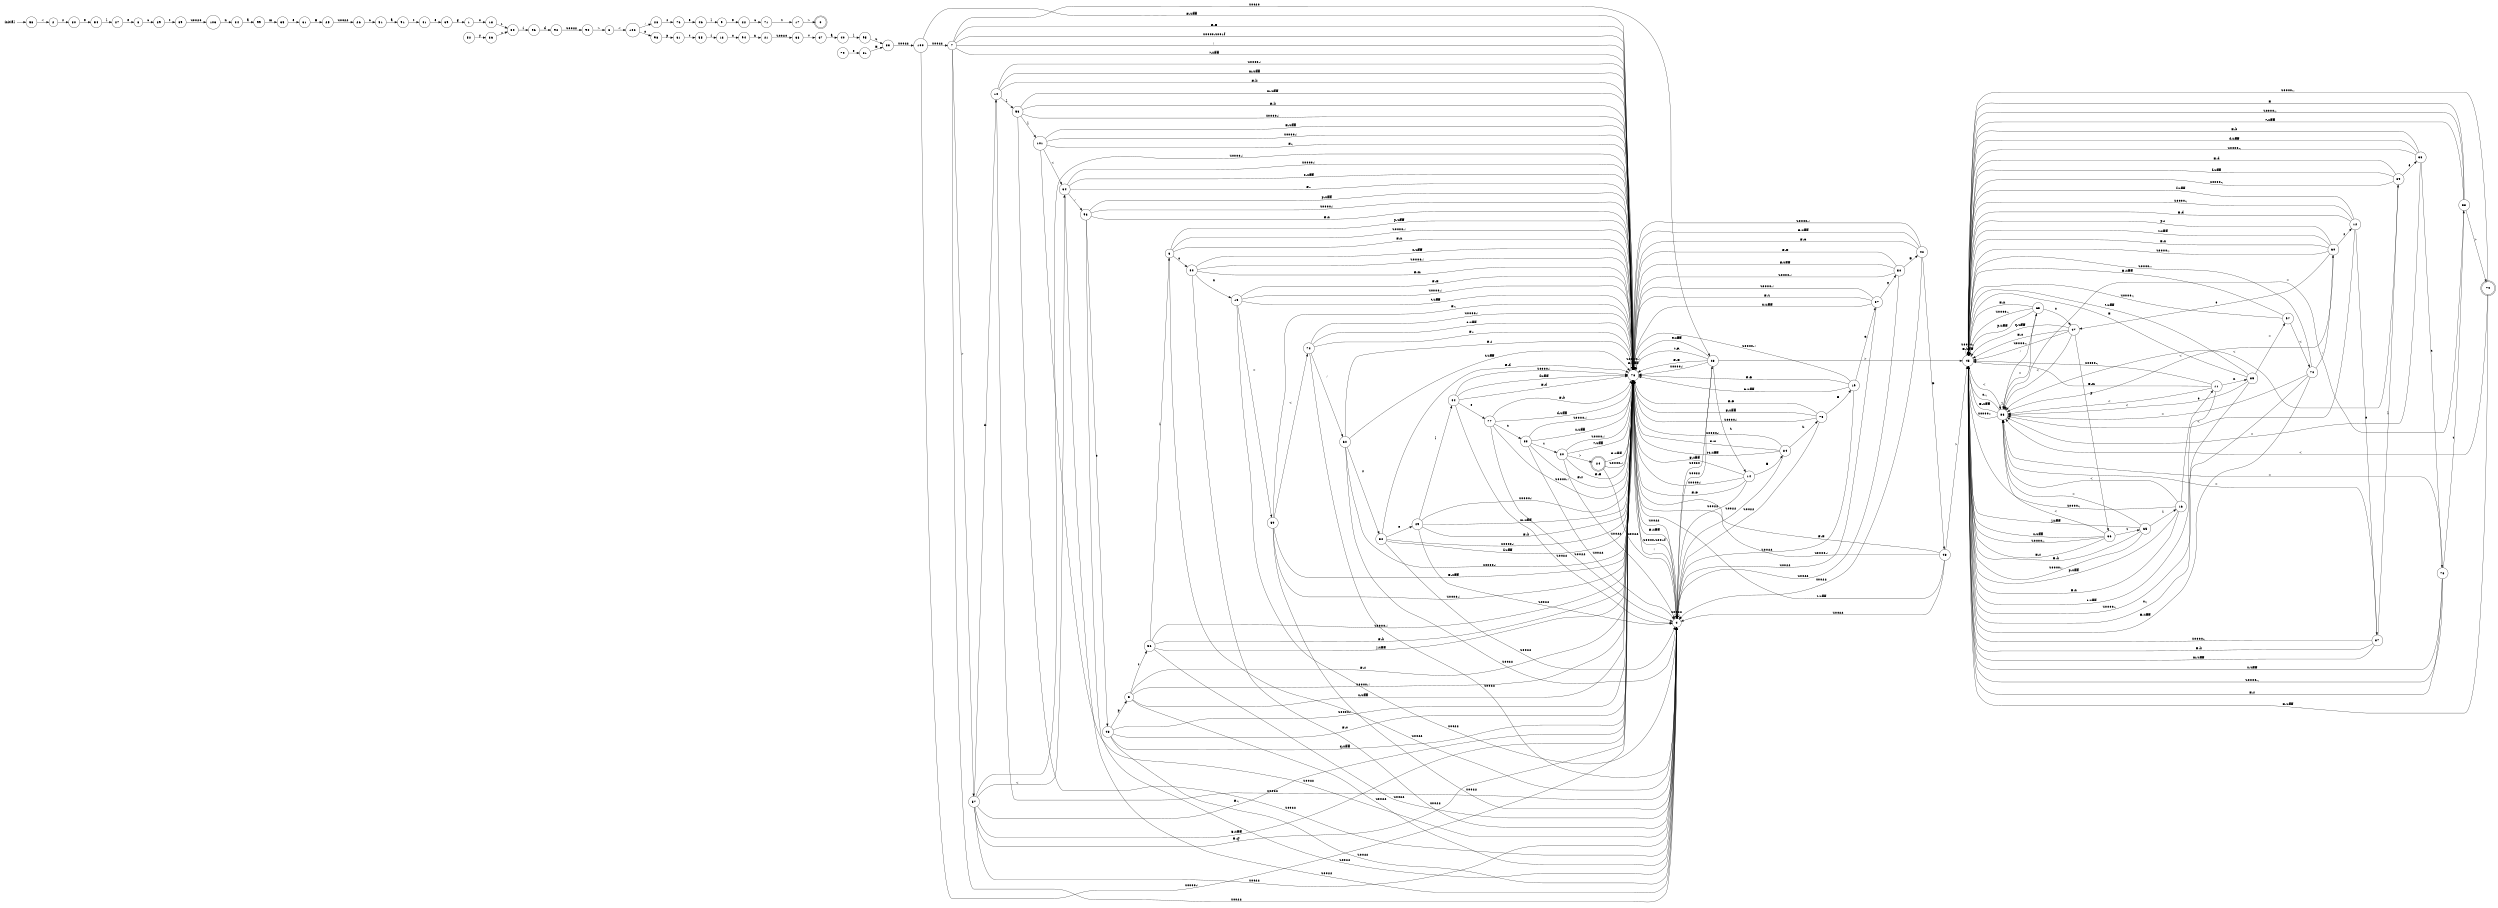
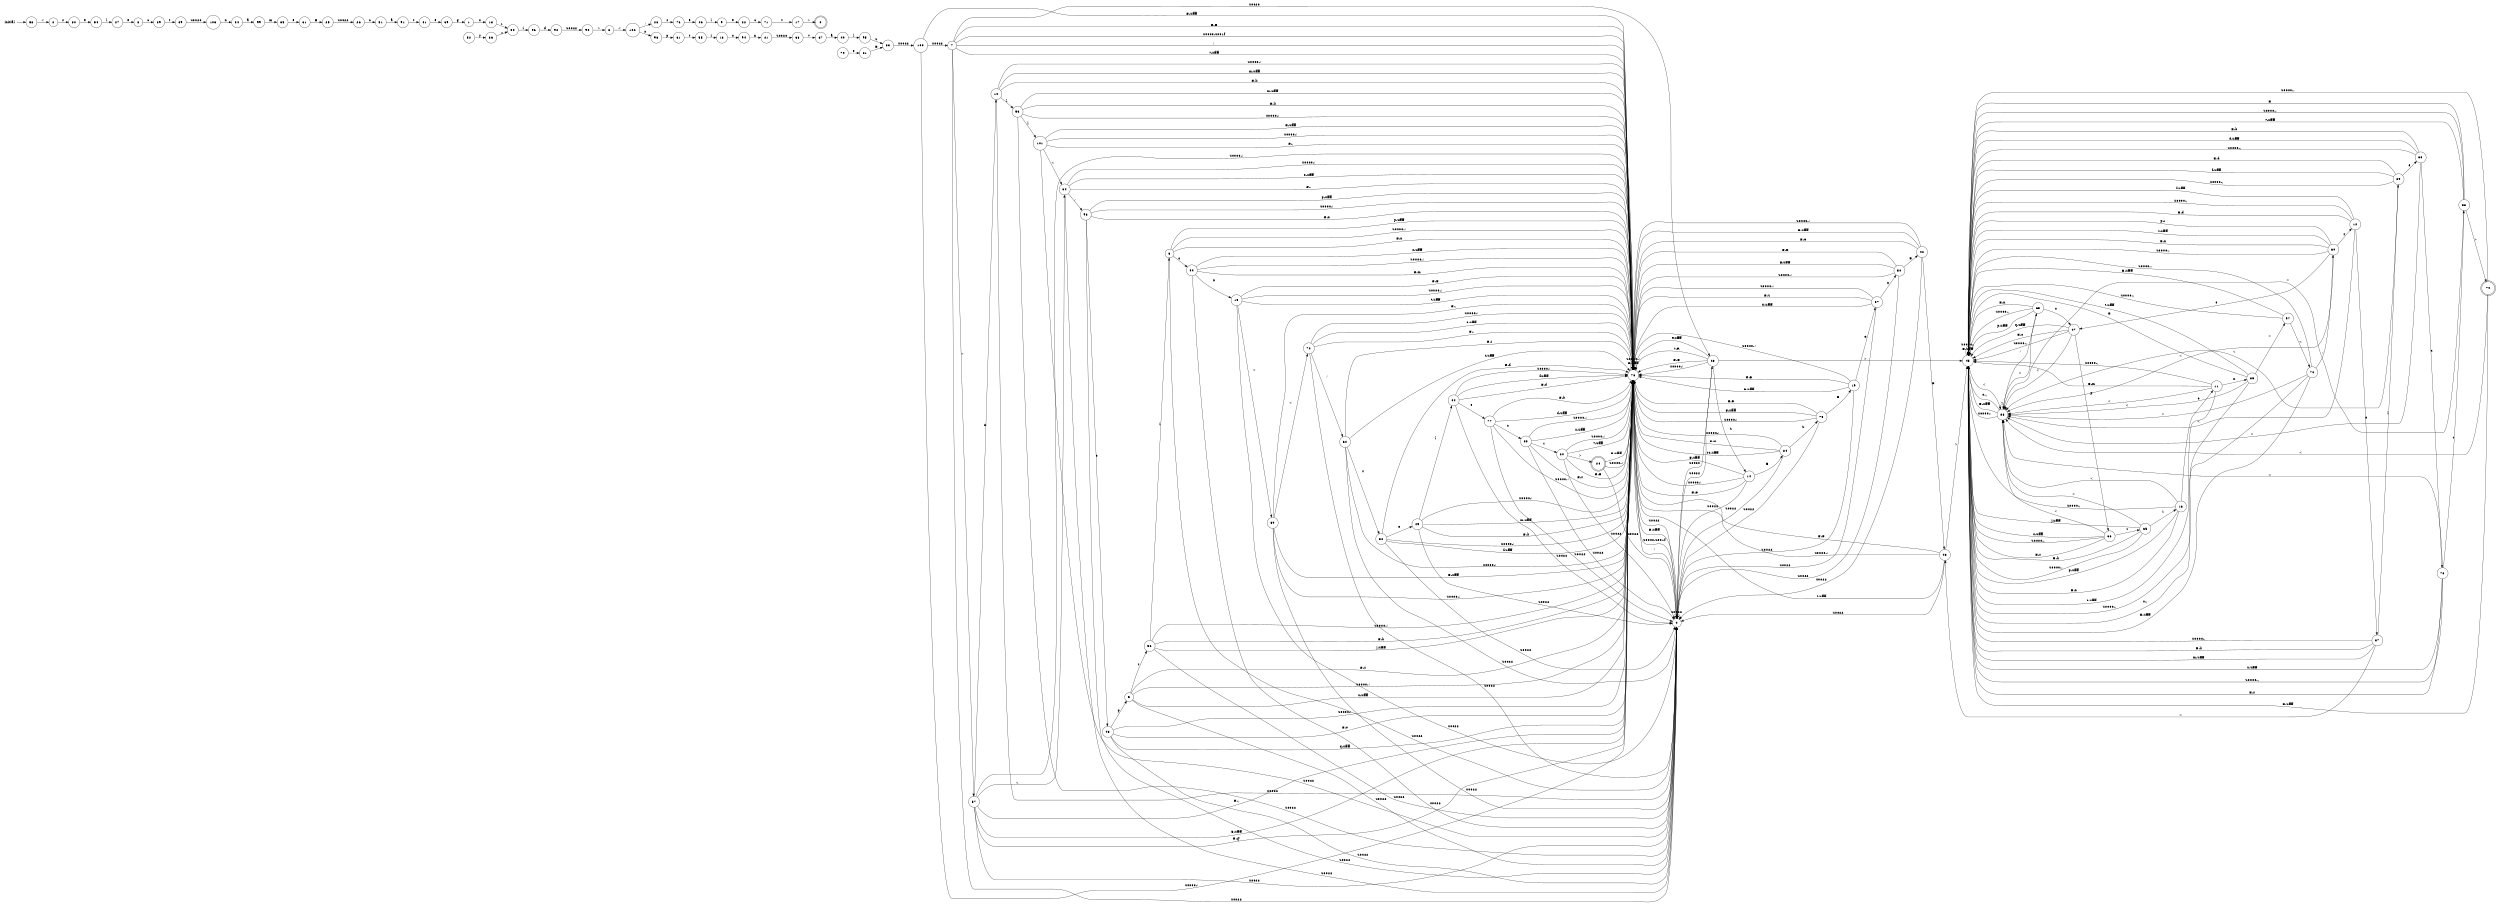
edge "87" -> "86": now "87" -> "48"
